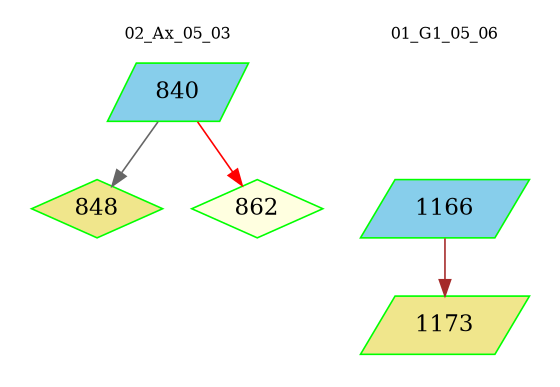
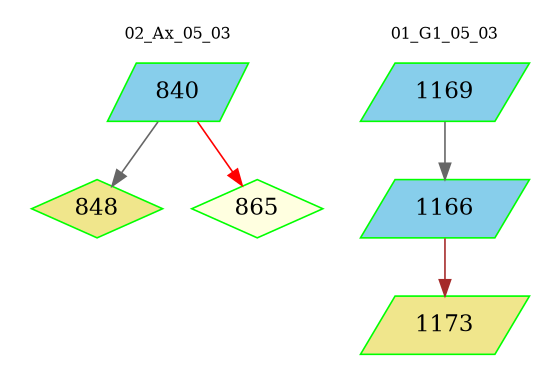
cluster "01_G1_05_06": label "01_G1_05_06" -> "01_G1_05_03"
node "1169": added
node "862": label "862" -> "865"
